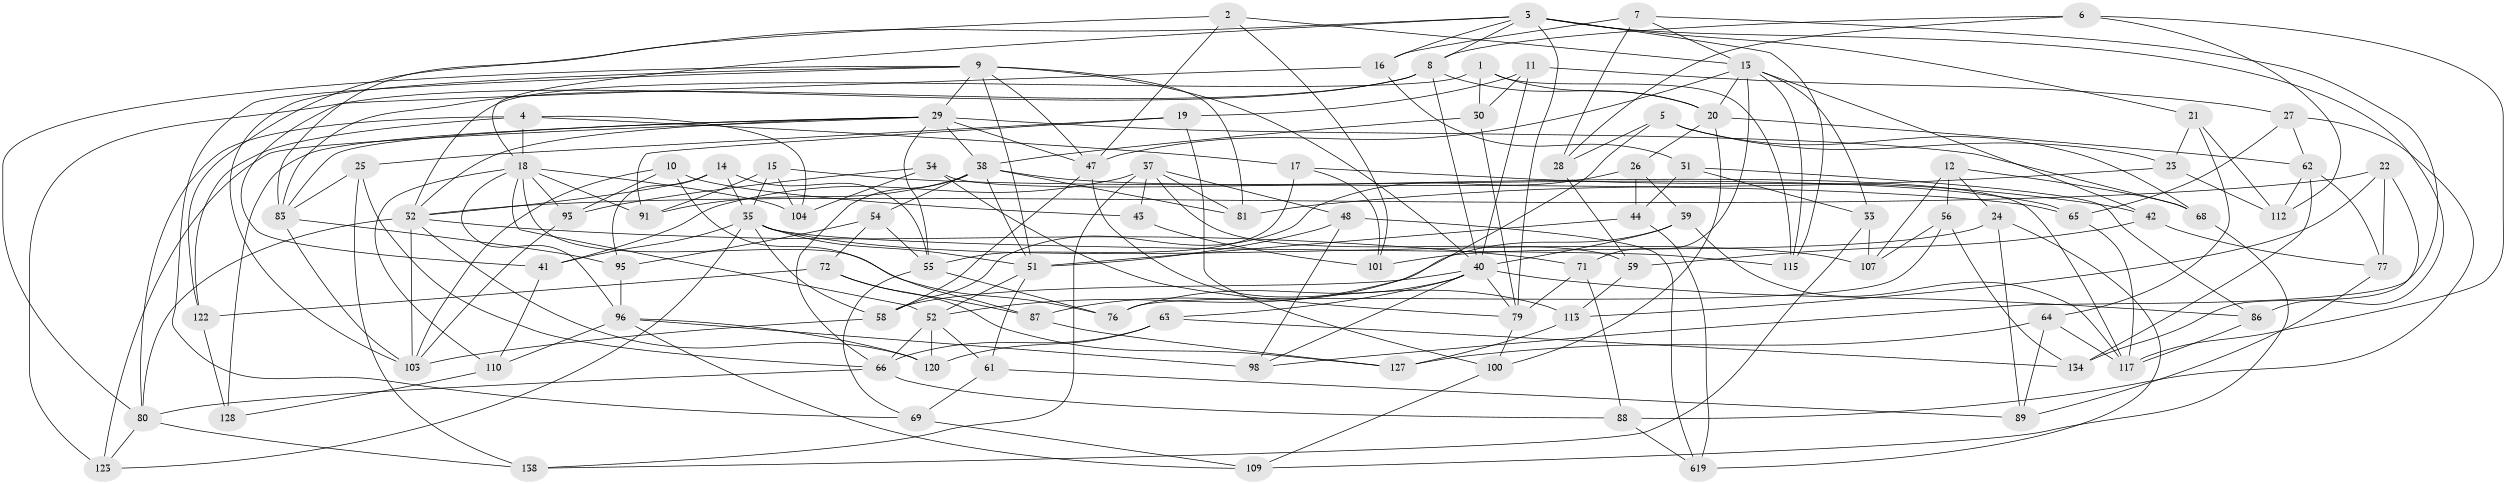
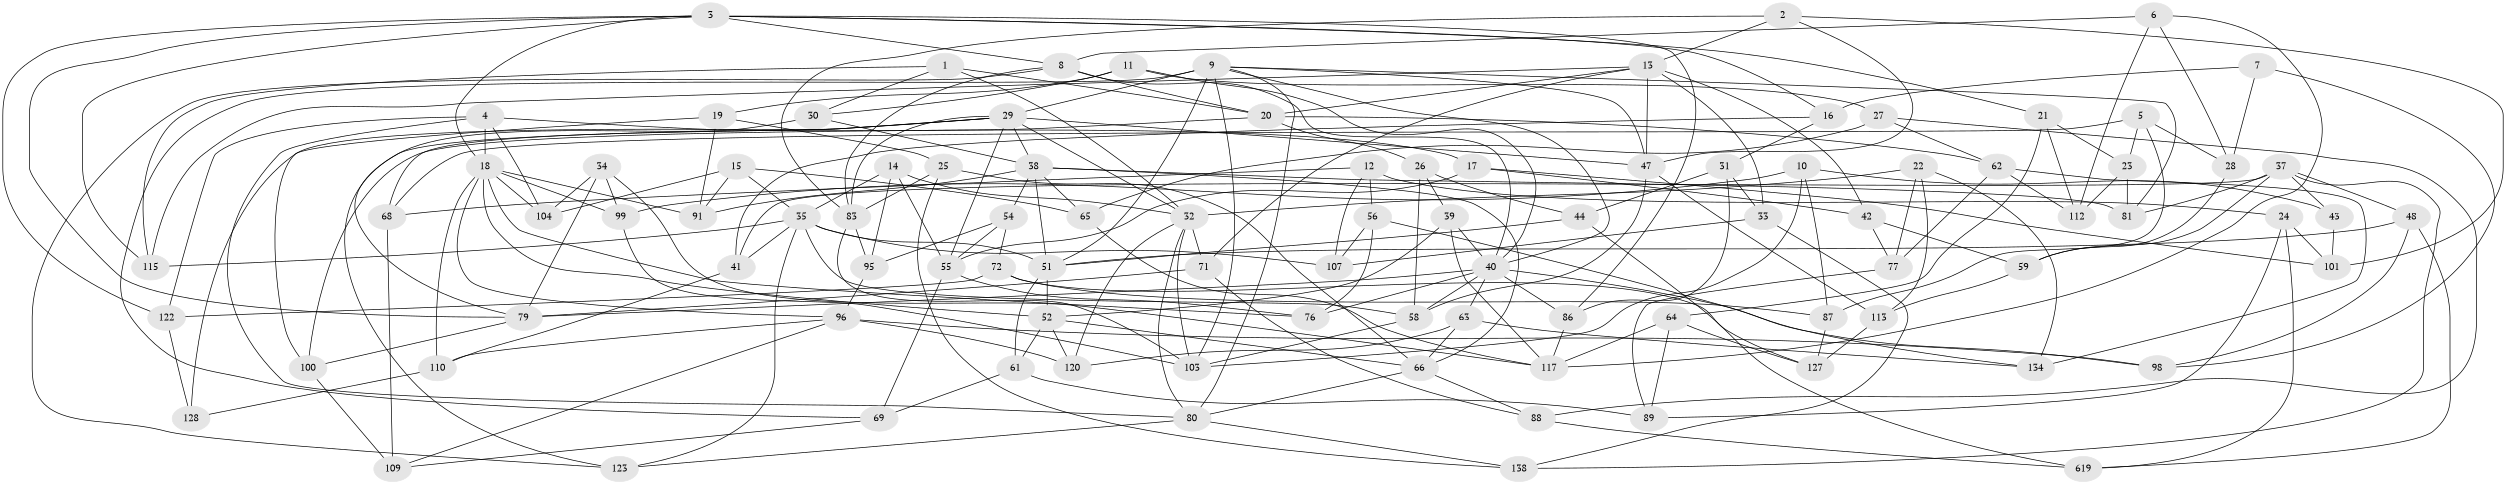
edge "7" -- "13": removed
node "93": label "93" -> "99"
